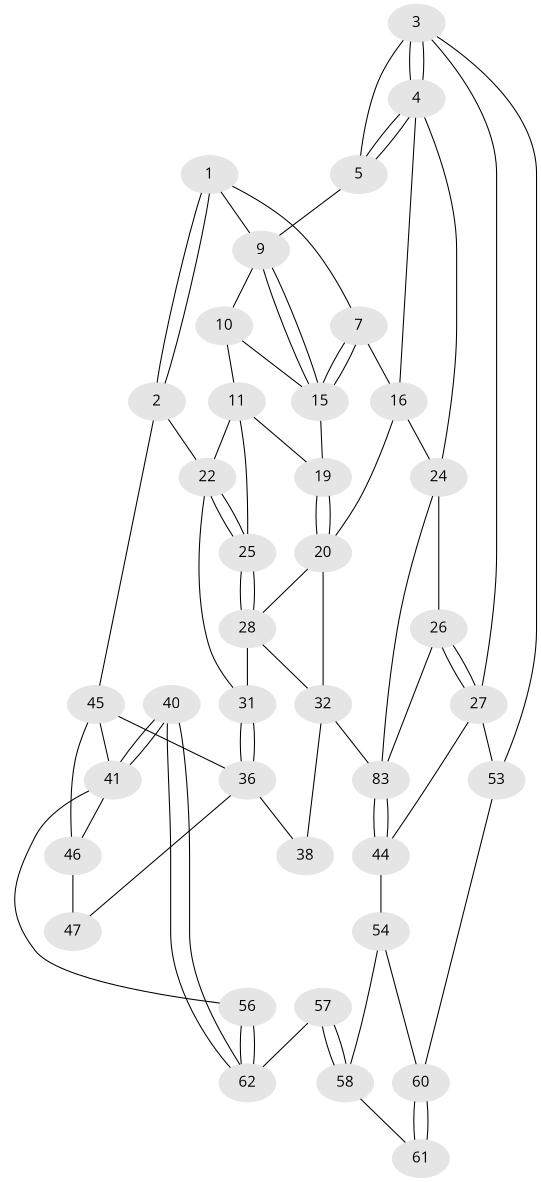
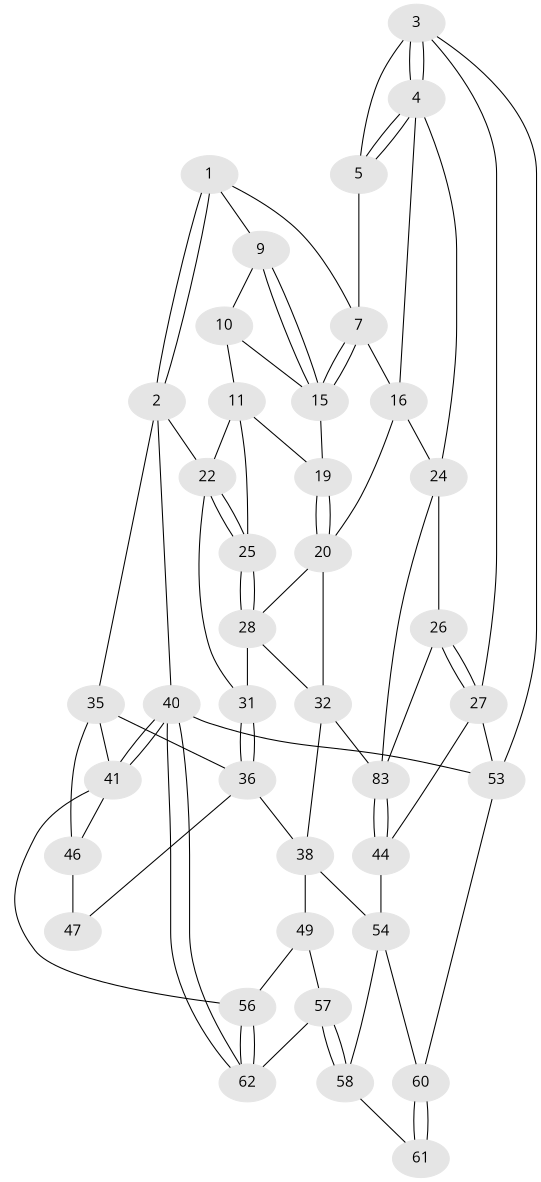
edge "5" -- "9": now "5" -- "7"
edge "2" -- "40": added
node "45": label "45" -> "35"
edge "40" -- "53": added
edge "38" -- "54": added
node "49": added
